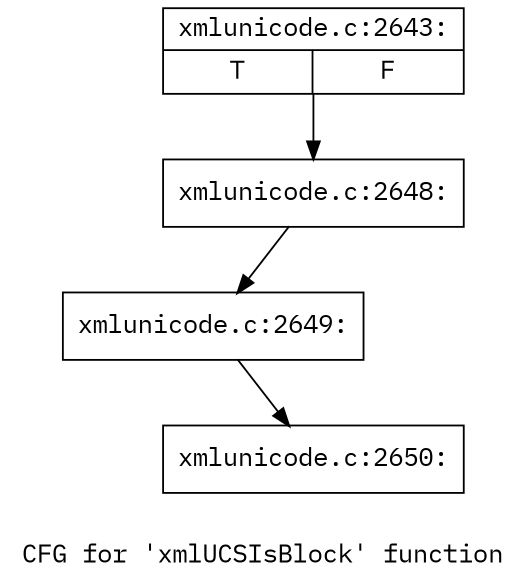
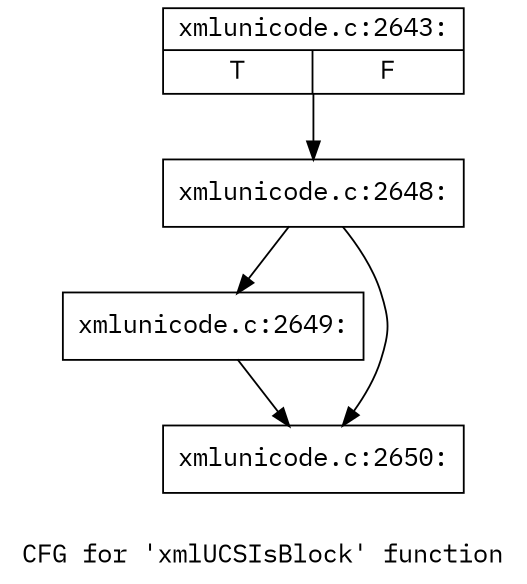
edge "xmlunicode.c:2648:" -> "xmlunicode.c:2650:": added
